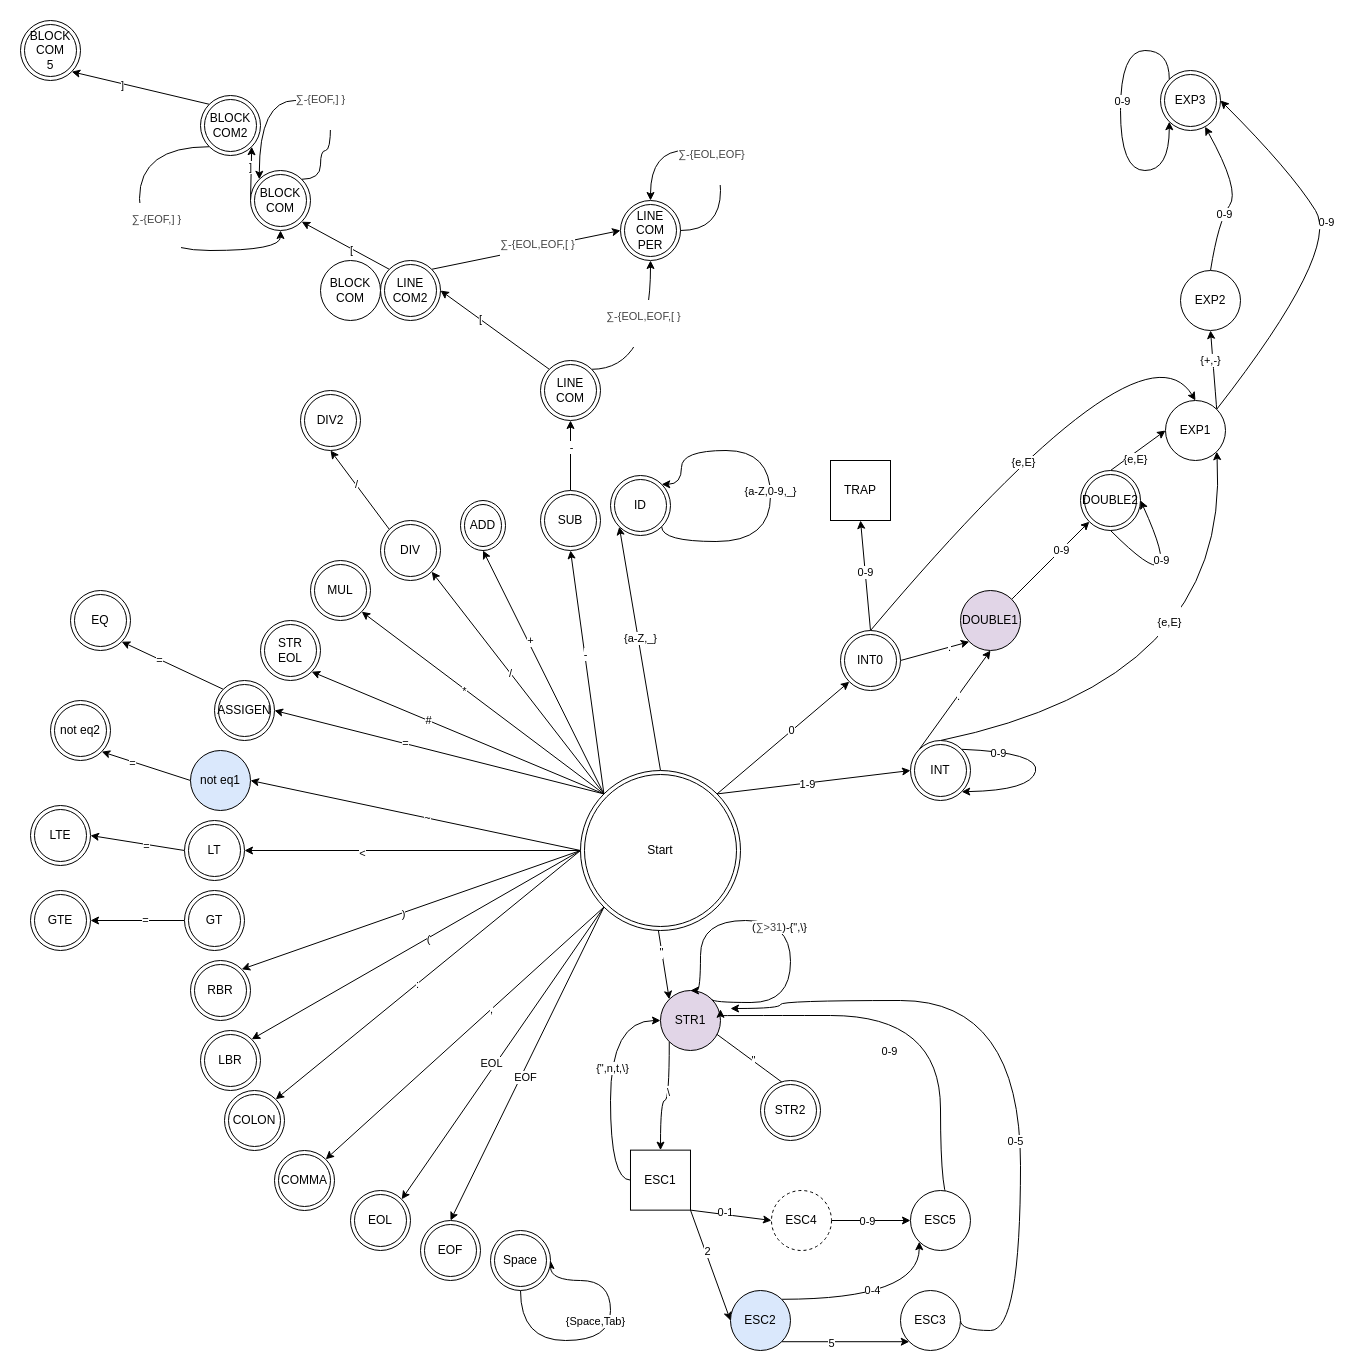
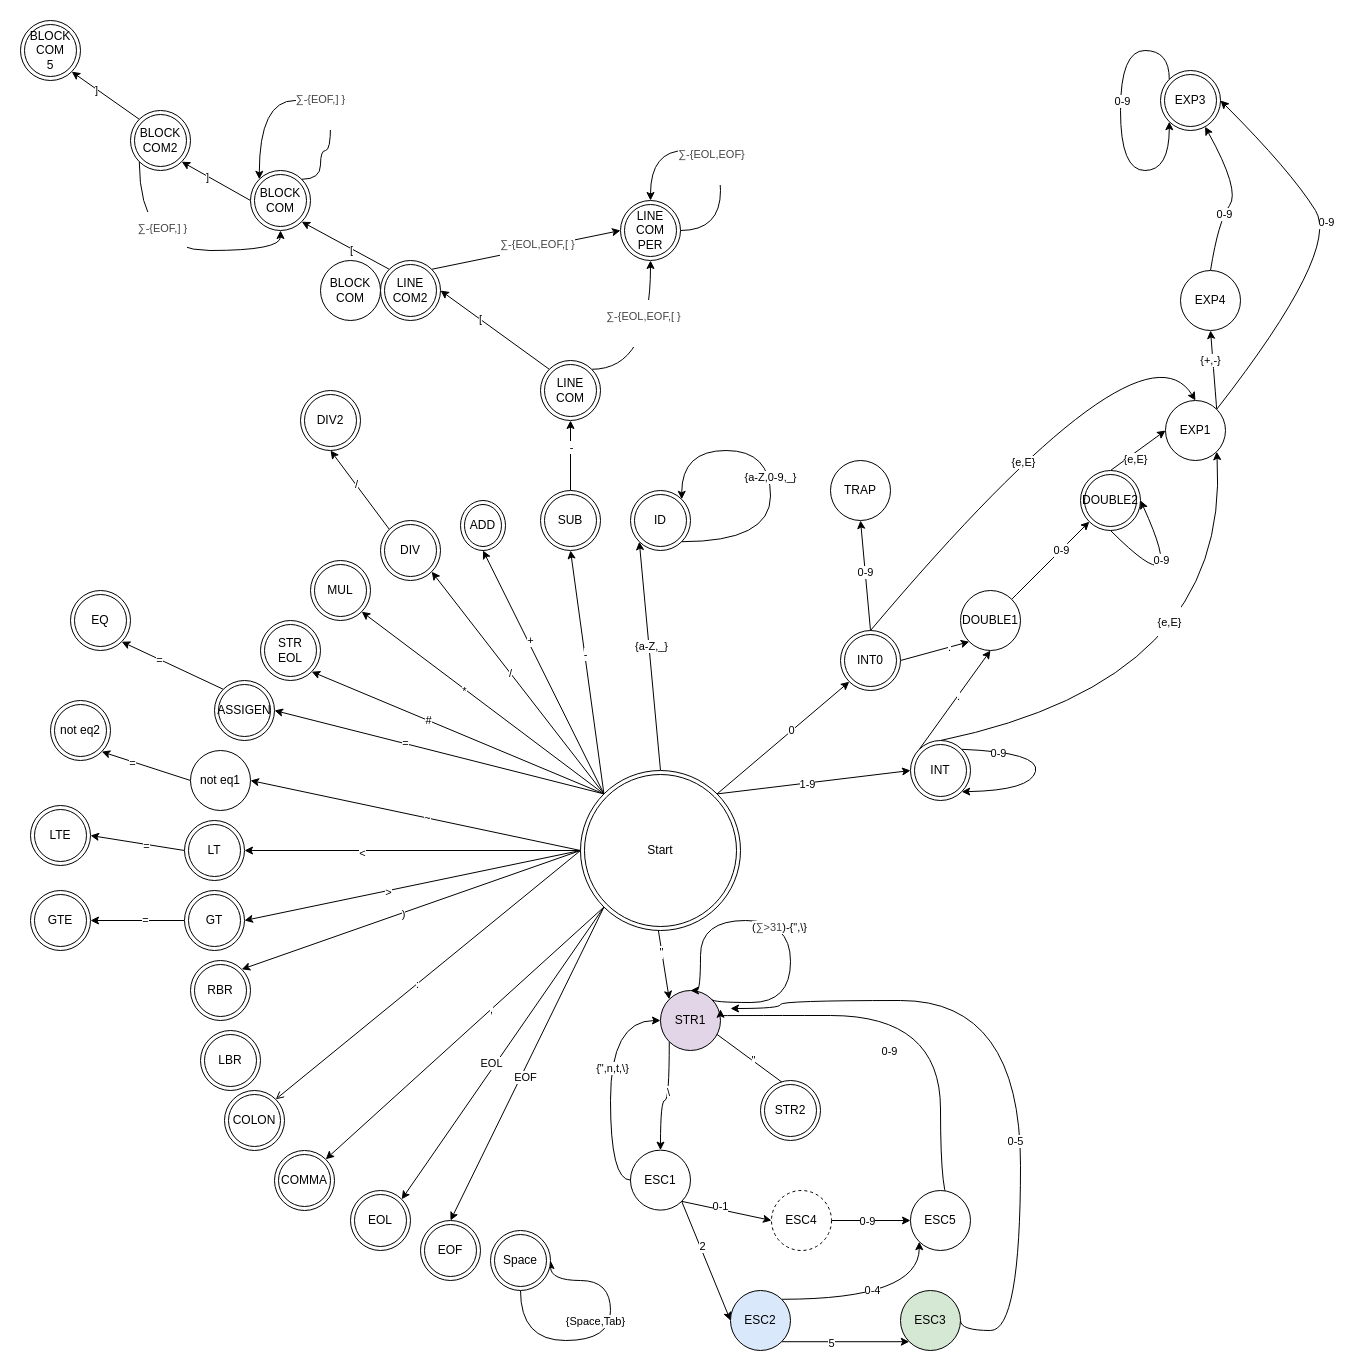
node "BLOCK COM2": moved (231, 126) -> (161, 141)
node "EXP2": label "EXP2" -> "EXP4"
node "TRAP": shape rectangle -> ellipse
node "ID": moved (641, 506) -> (661, 521)
node "DOUBLE1": fillcolor #e1d5e7 -> #ffffff
node "not eq1": fillcolor #dae8fc -> #ffffff
edge "Start" -> "GT": added, label ">"
edge "Start" -> "LBR": removed, label "("
edge "Start" -> "COLON": arrowhead classic -> open
node "ESC1": shape rectangle -> ellipse
node "ESC3": fillcolor #ffffff -> #d5e8d4
